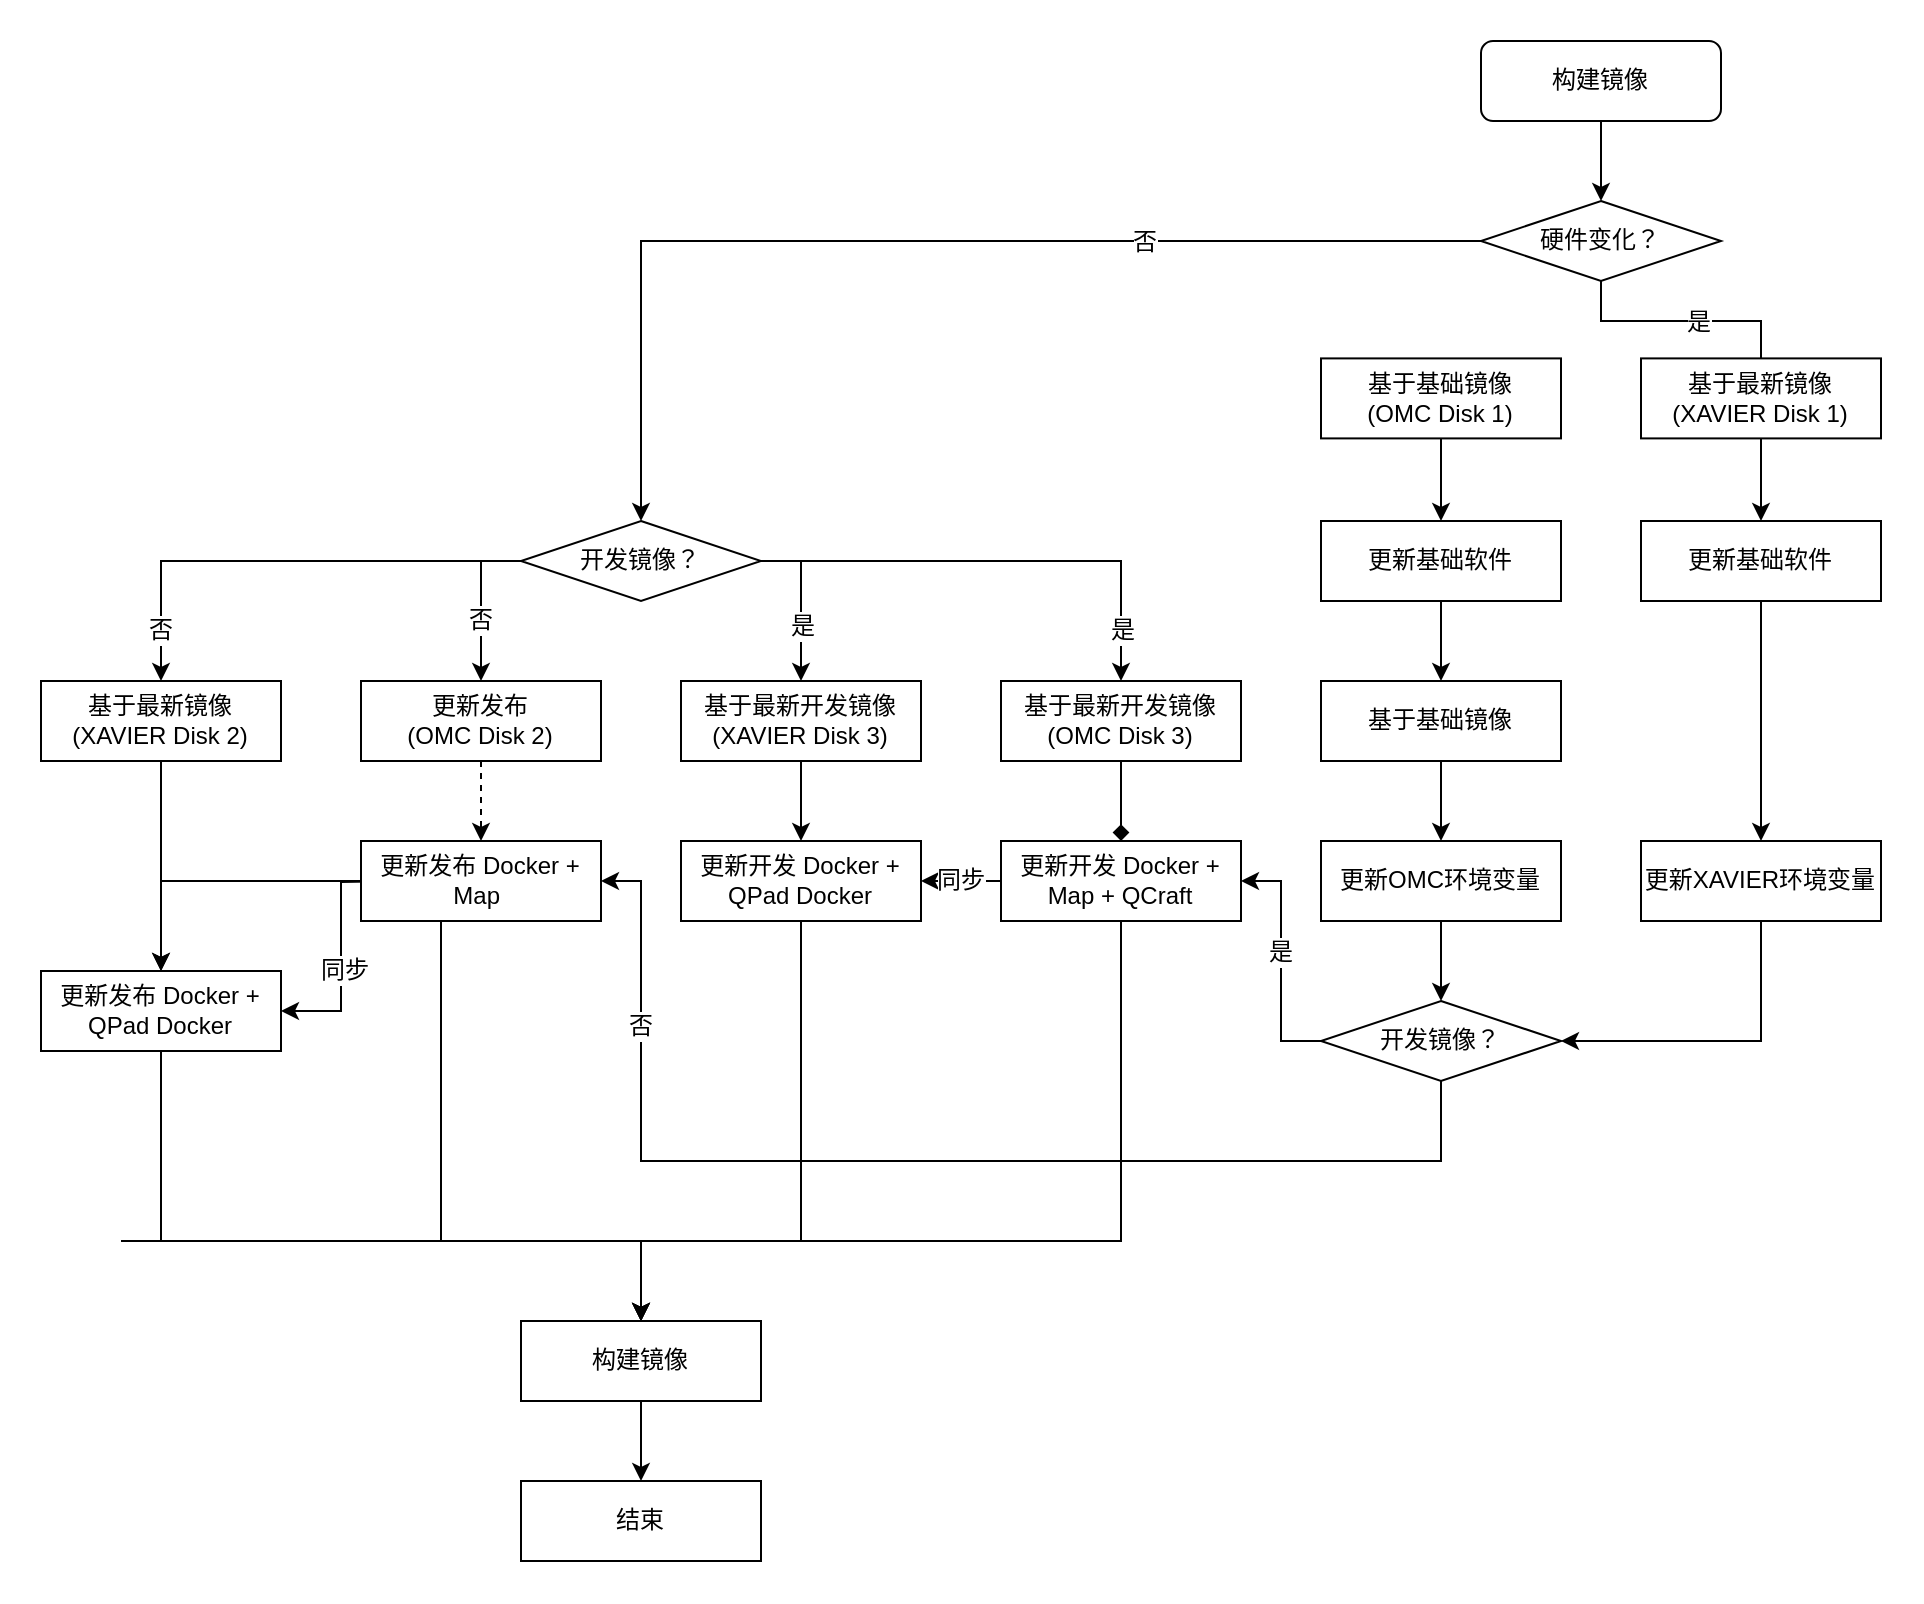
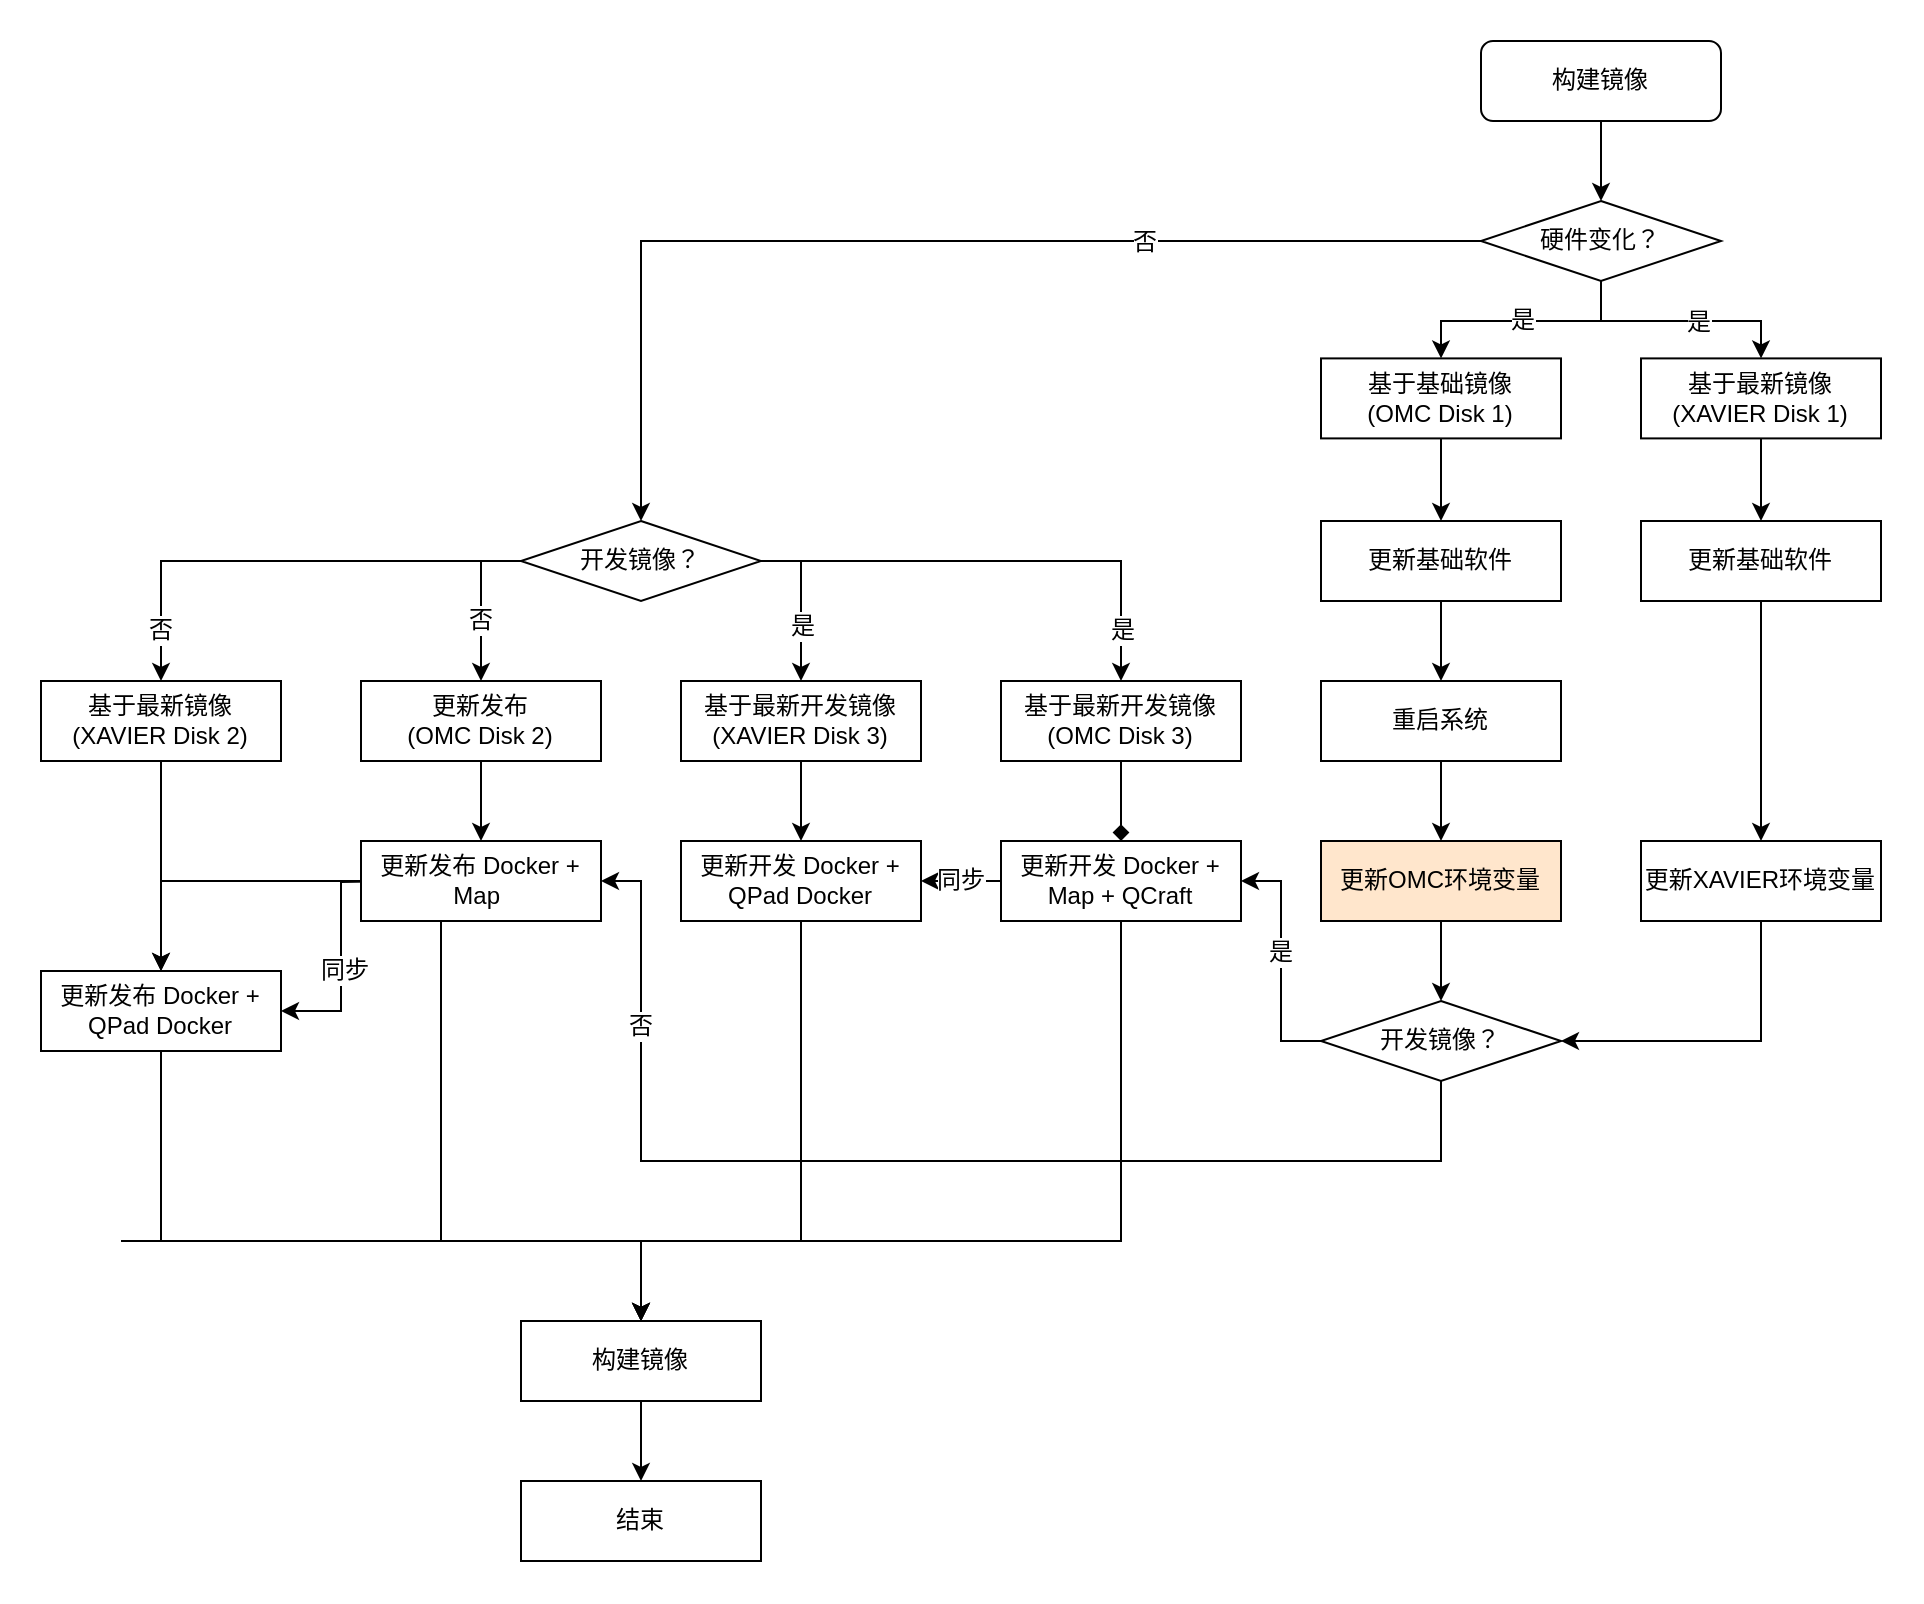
edge "硬件变化？" -> "基于基础镜像 (OMC Disk 1)": added, label "是"
edge "硬件变化？" -- "基于最新镜像(XAVIER Disk 1)": arrowhead none -> classic
node "基于基础镜像": label "基于基础镜像" -> "重启系统"
edge "更新发布 (OMC Disk 2)" -> "更新发布 Docker + Map": style dashed -> solid
node "更新OMC环境变量": fillcolor #ffffff -> #ffe6cc
